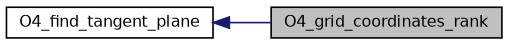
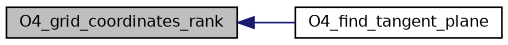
edge "O4_grid_coordinates_rank" -> "O4_find_tangent_plane": reversed
